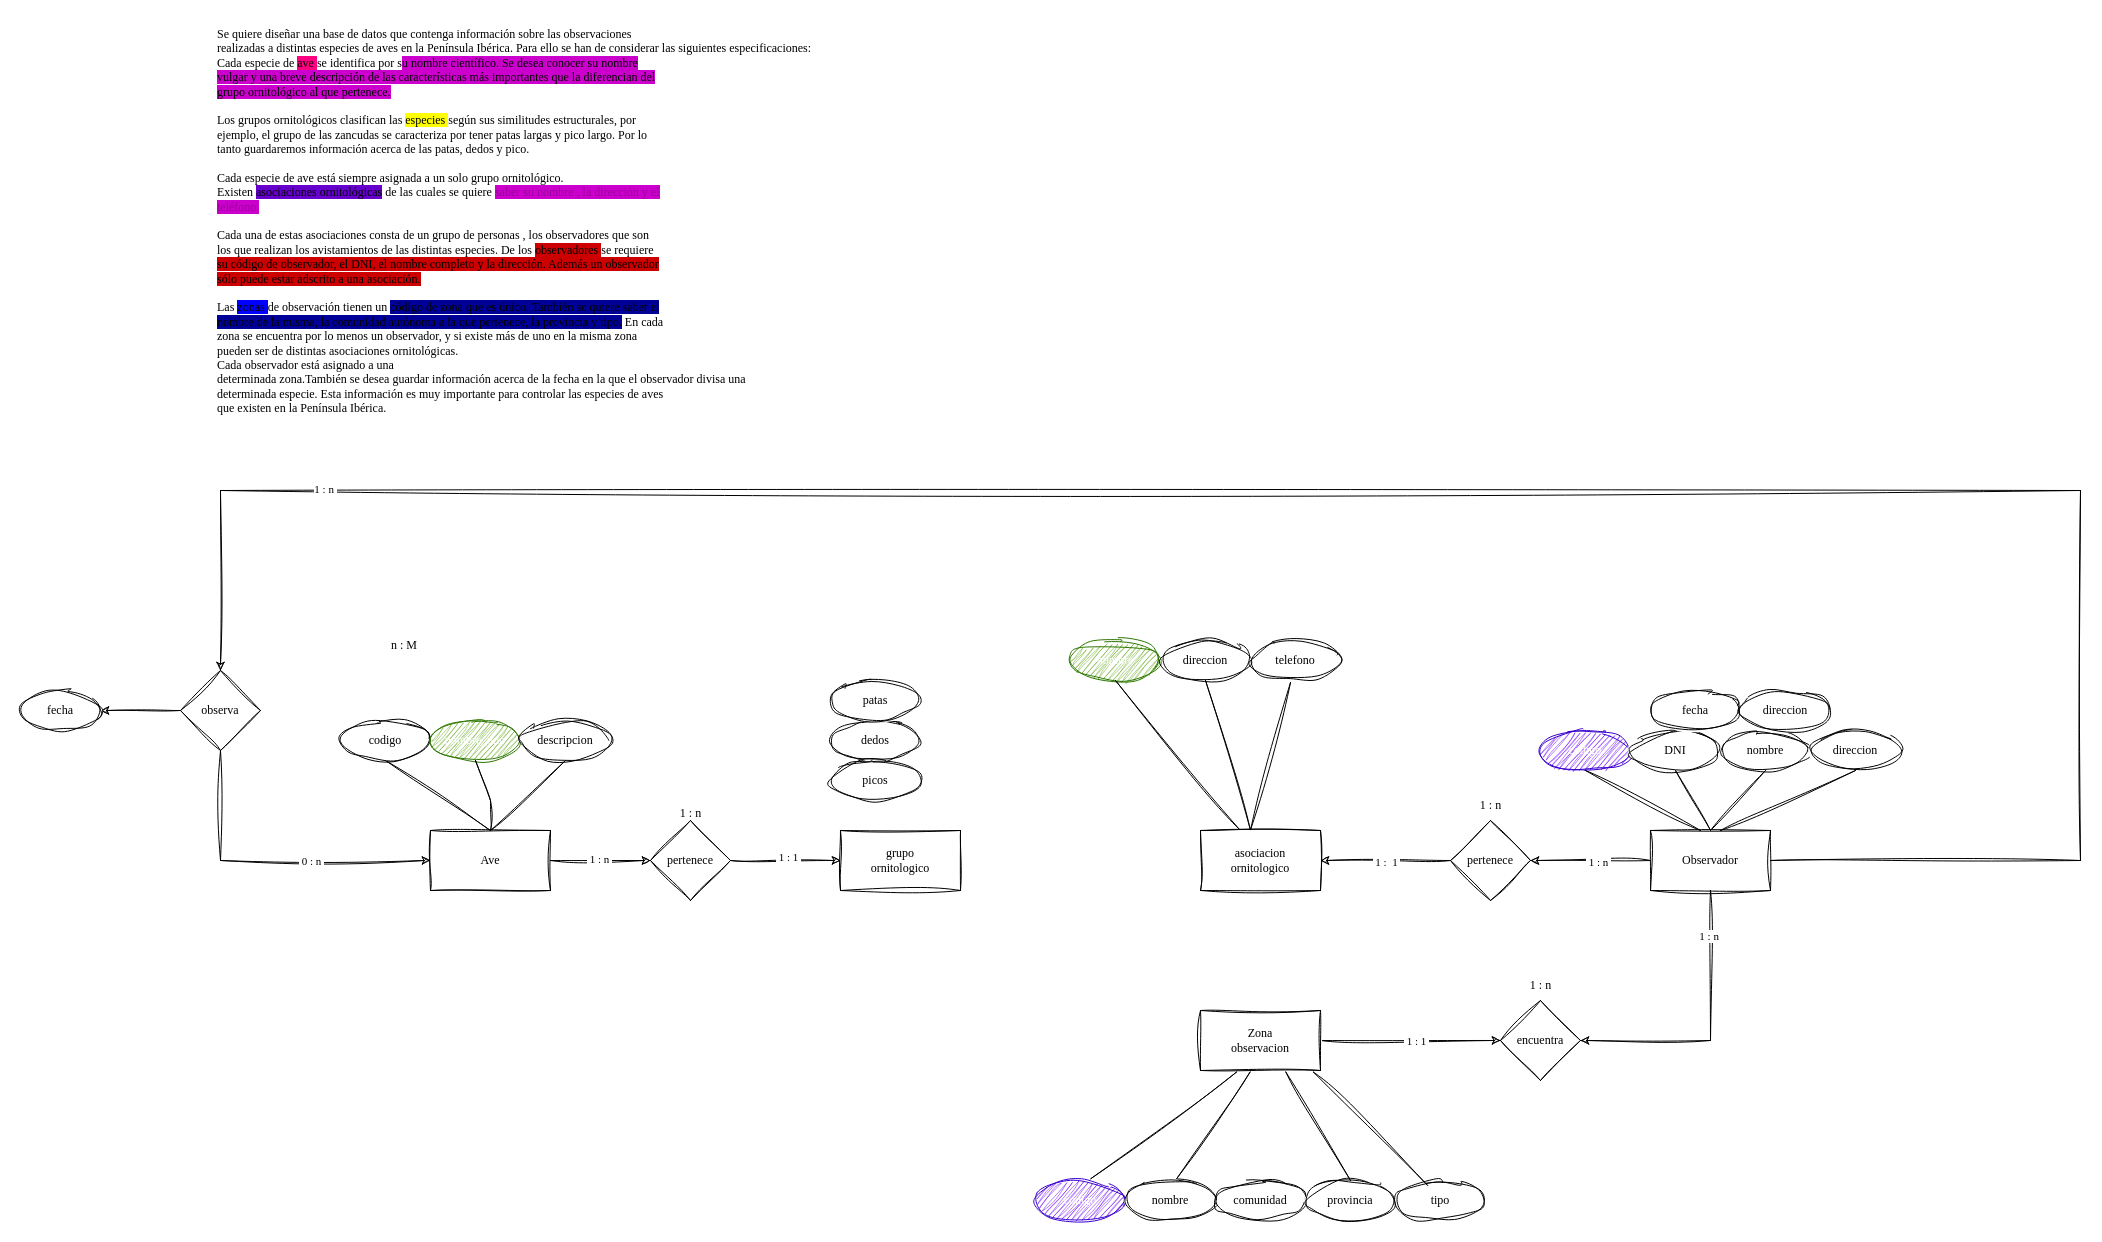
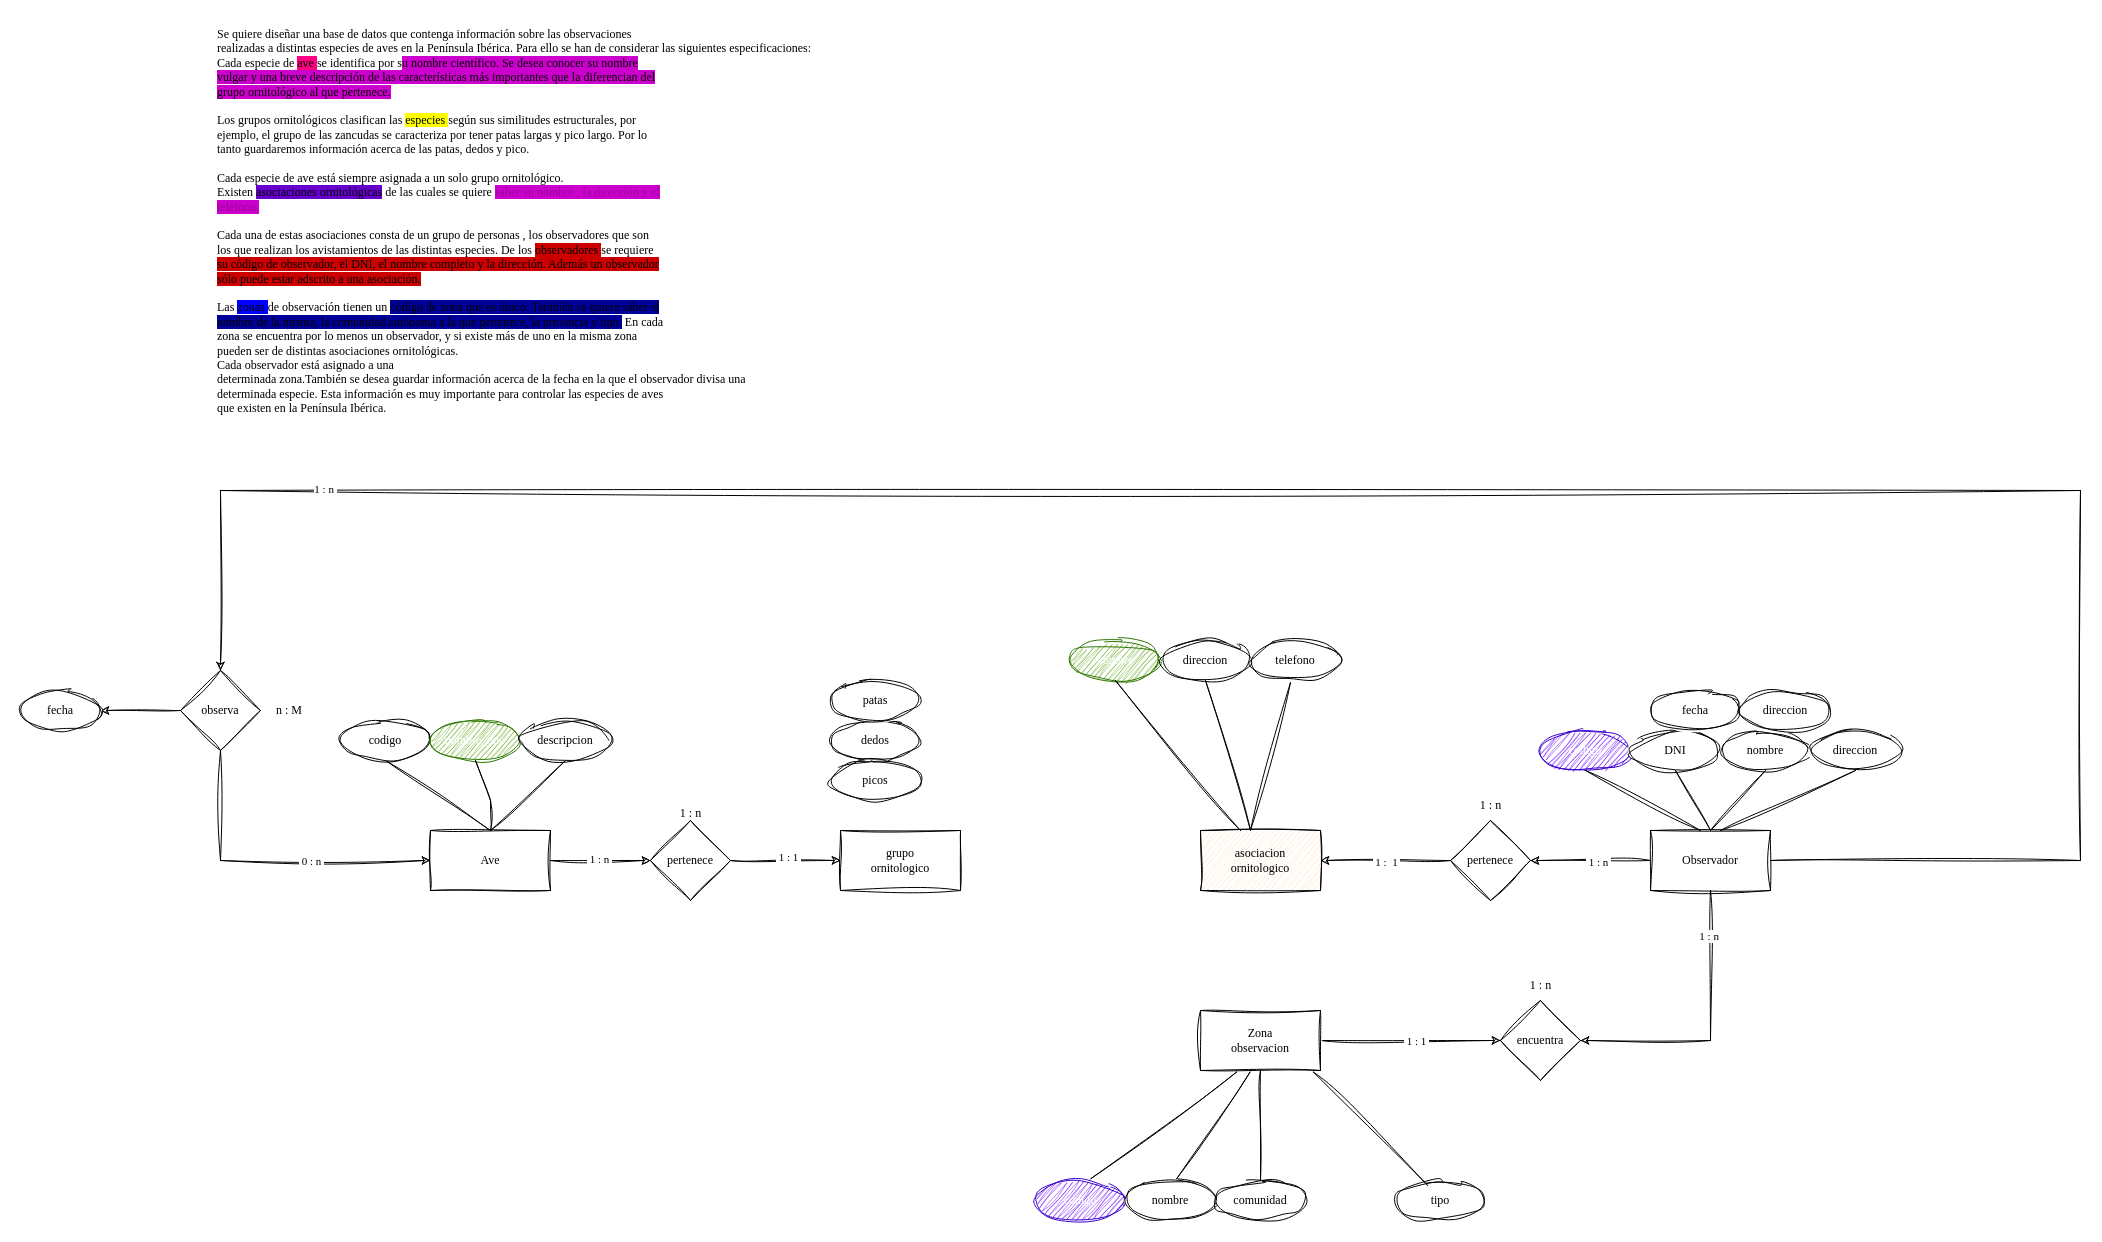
node "n : M": moved (406, 646) -> (291, 711)
node "asociacion ornitologico": fillcolor #ffffff -> #ffe6cc
edge "Zona observacion" -- "provincia": removed
edge "Zona observacion" -- "comunidad": added
node "provincia": removed
